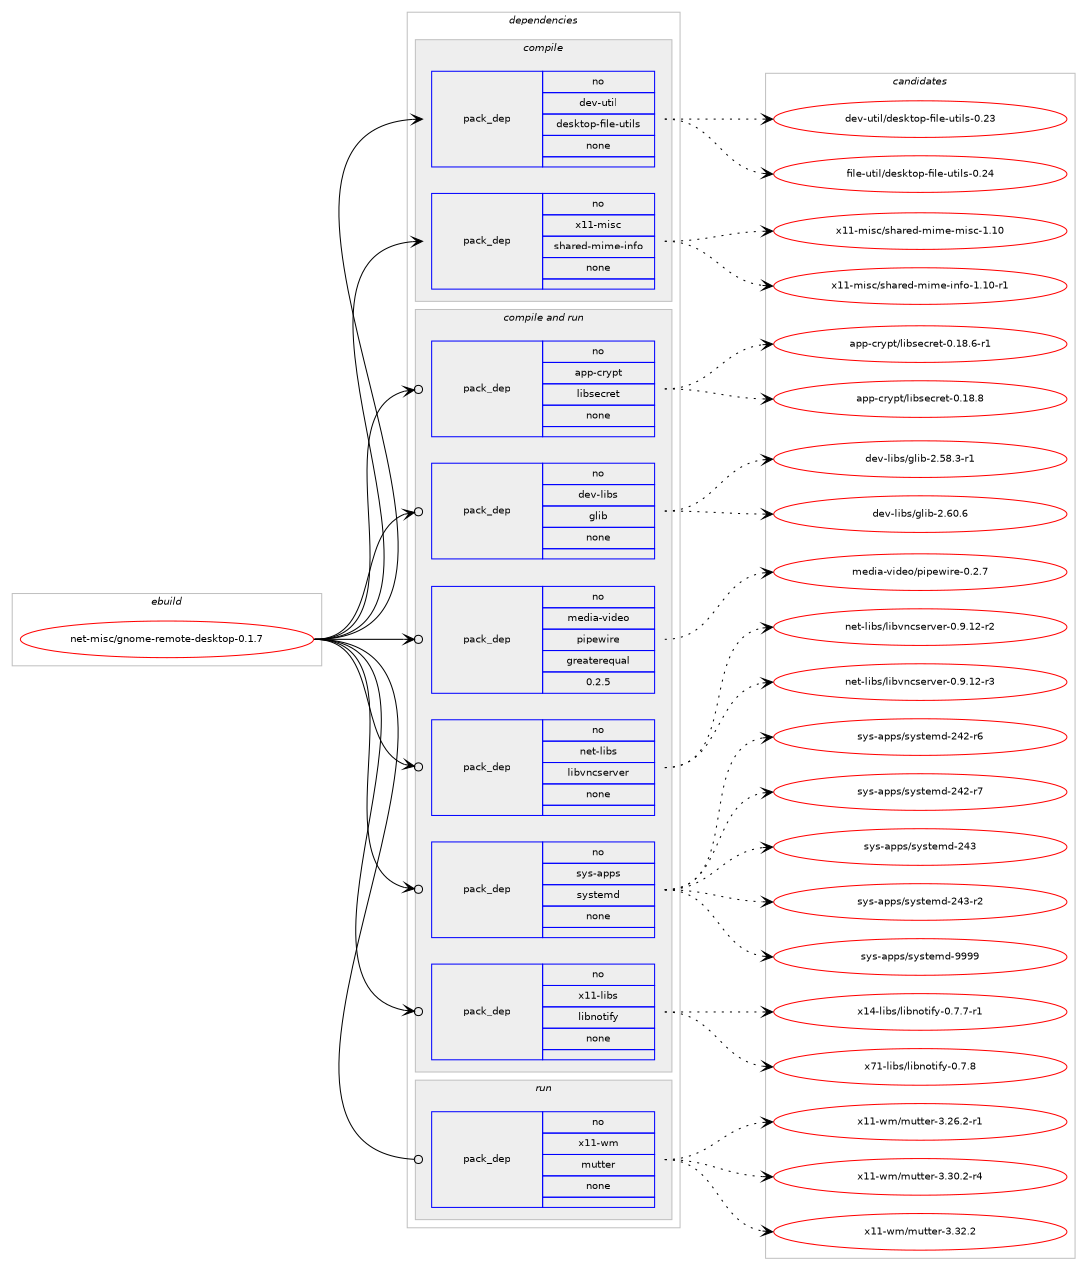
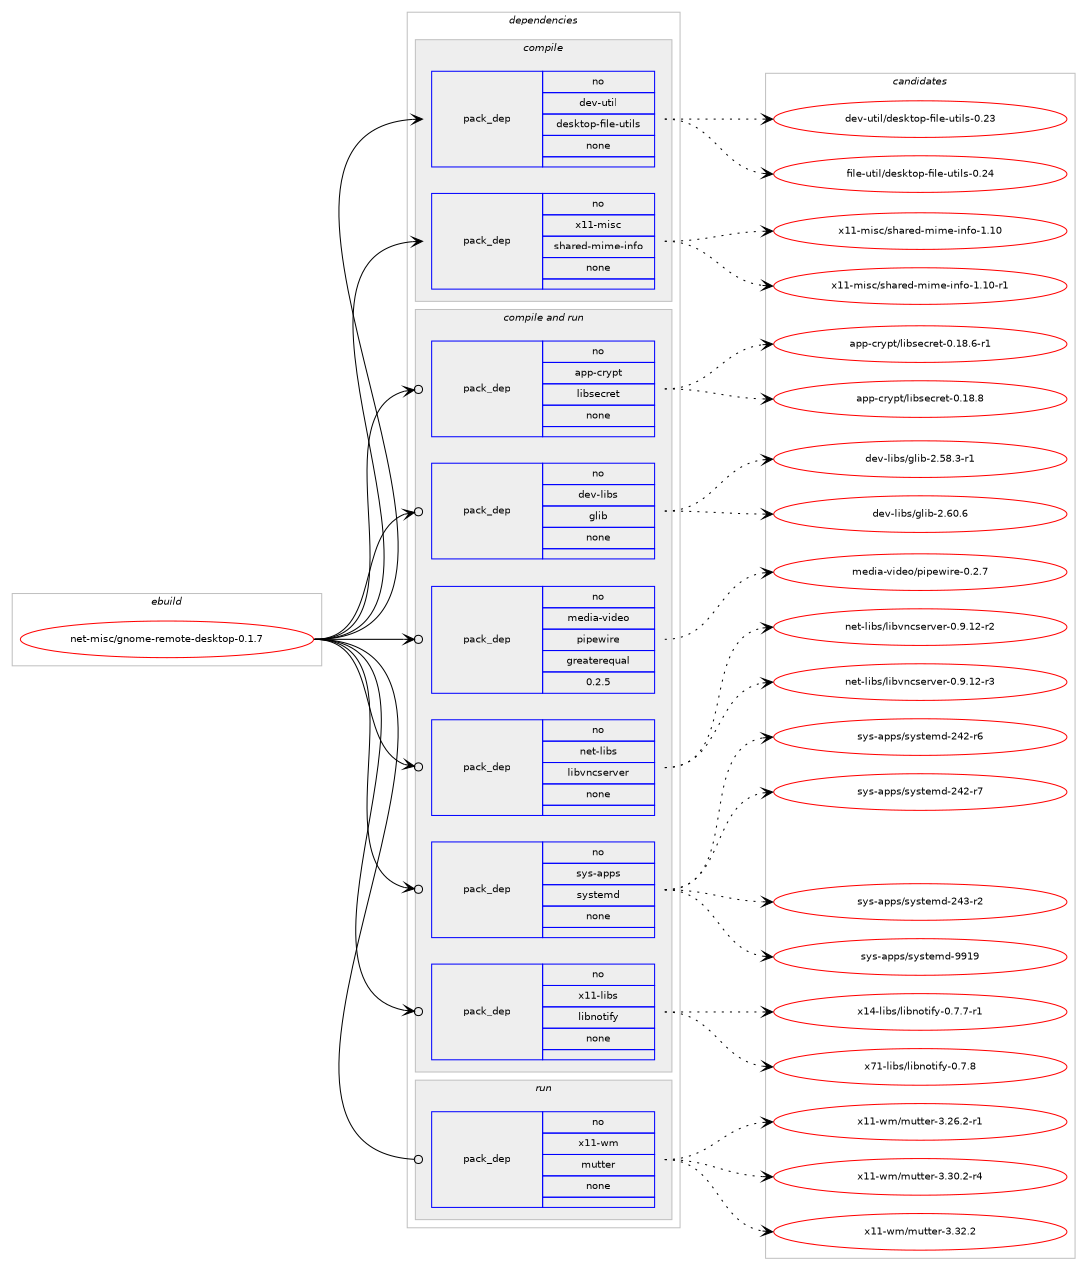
node "x11-misc/shared-mime-misc-1.10": label "x11-misc/shared-mime-misc-1.10" -> "x11-misc/shared-mime-info-1.10"
node "sys-apps/systemd-243": removed
node "sys-apps/systemd-9999": label "sys-apps/systemd-9999" -> "sys-apps/systemd-9919"
